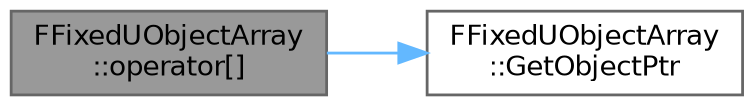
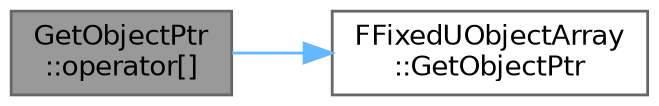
node "FFixedUObjectArray ::operator[]": label "FFixedUObjectArray ::operator[]" -> "GetObjectPtr ::operator[]"
